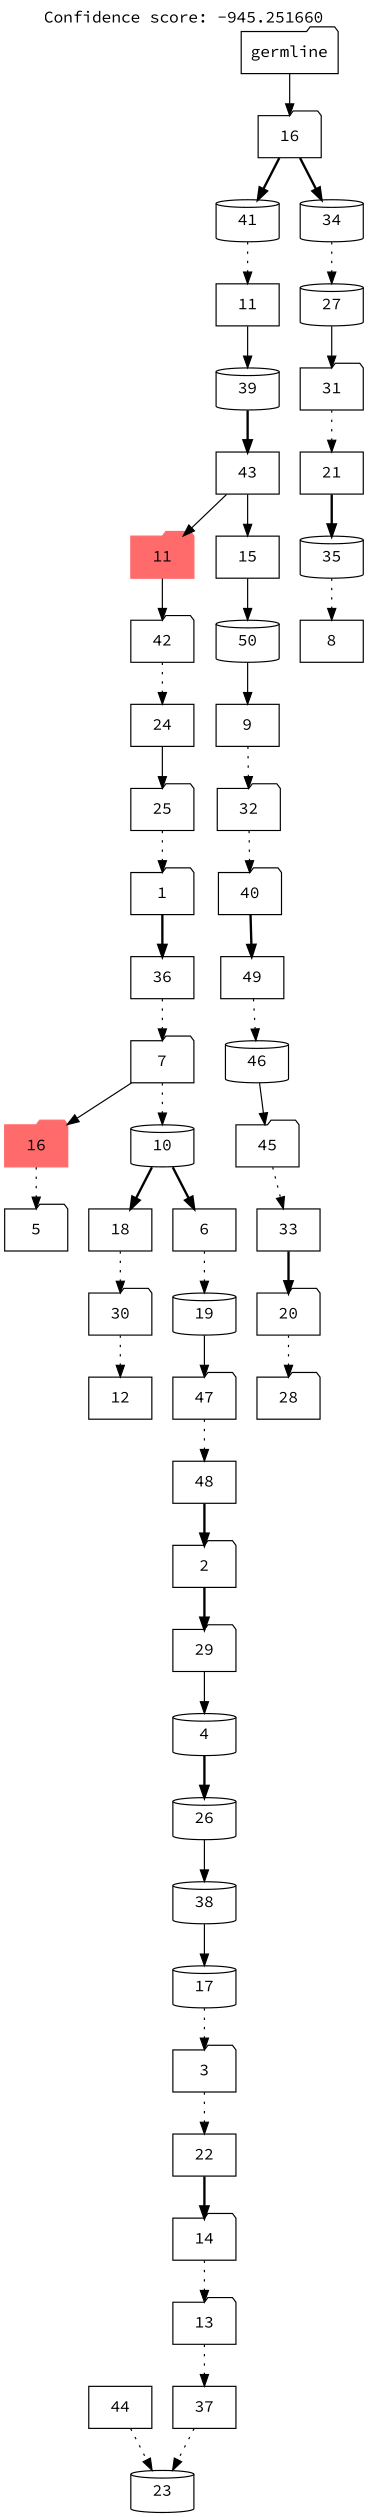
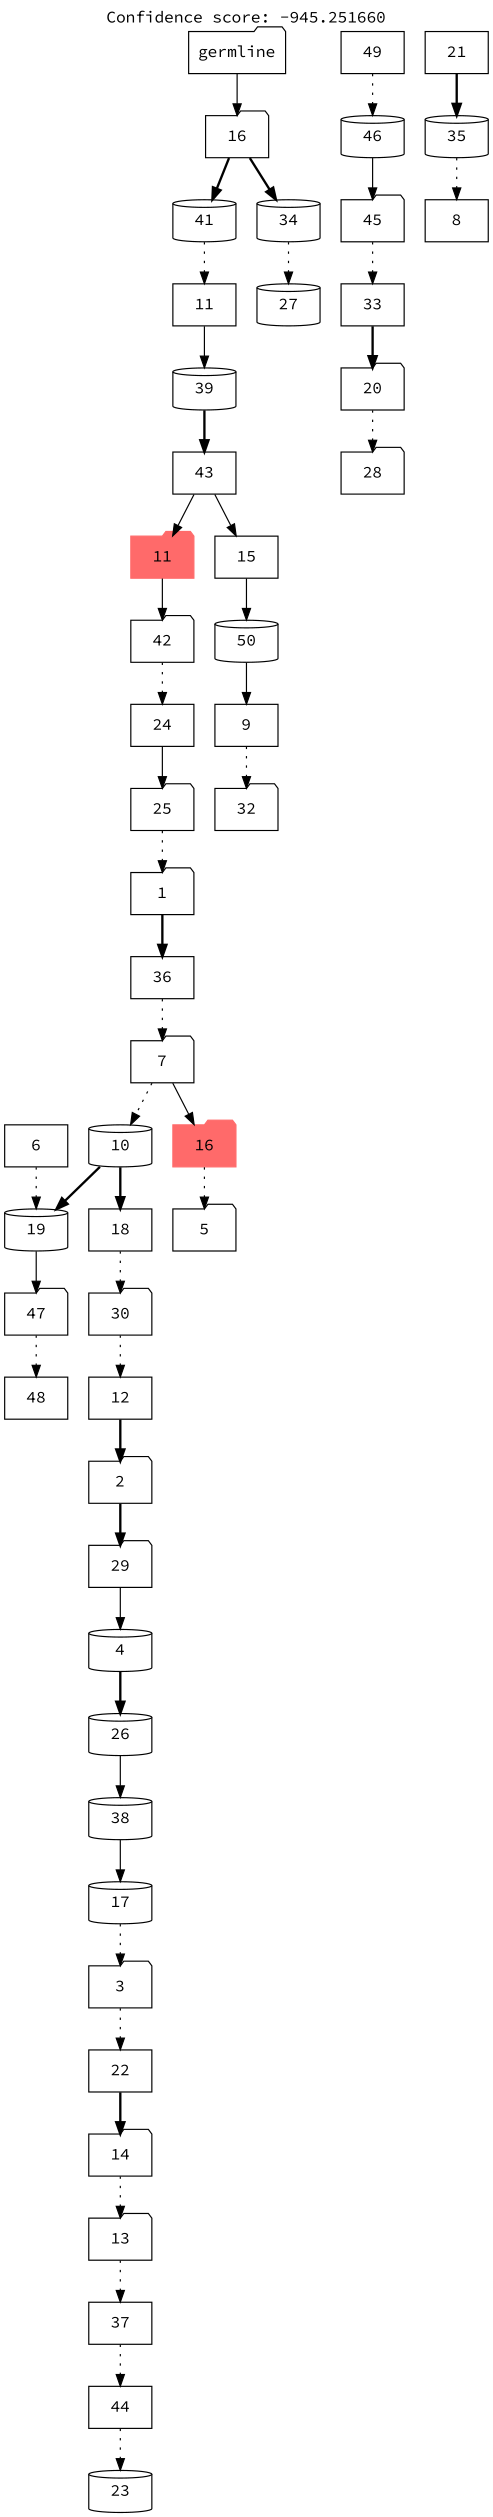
node "31": removed
node "40": removed
edge "10" -> "6": now "10" -> "19"
edge "48" -> "2": now "12" -> "2"
edge "37" -> "23": now "37" -> "44"
